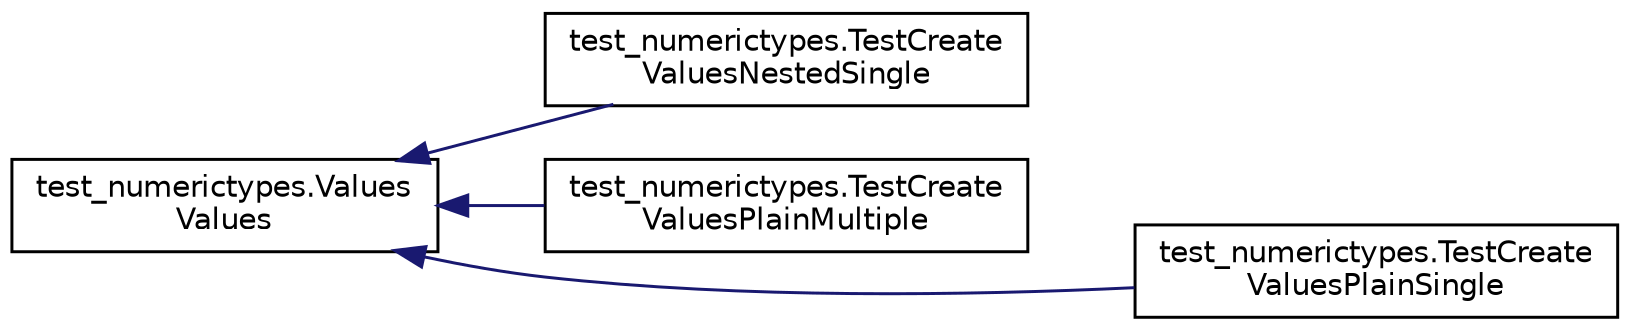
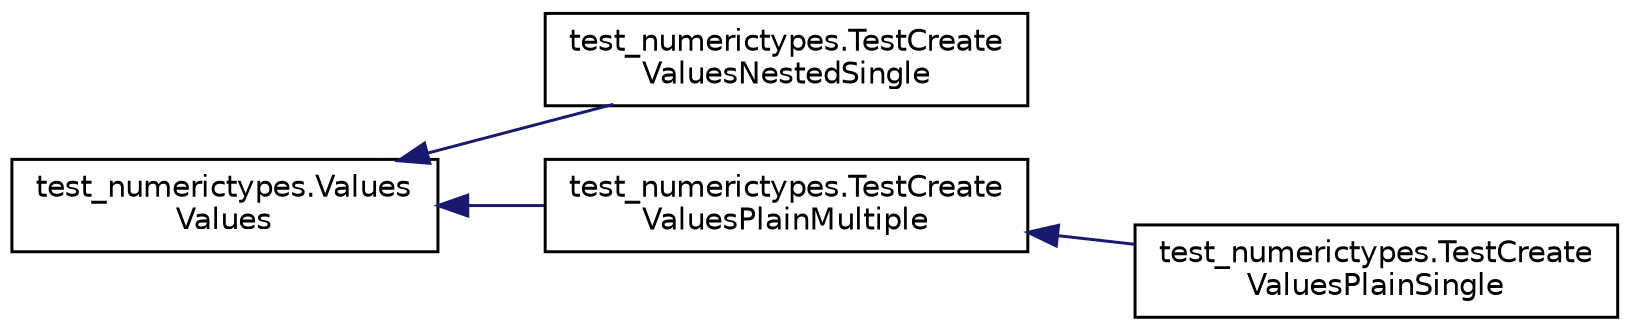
edge "test_numerictypes.TestCreate ValuesPlainSingle" -> "test_numerictypes.Values Values": now "test_numerictypes.TestCreate ValuesPlainSingle" -> "test_numerictypes.TestCreate ValuesPlainMultiple"
